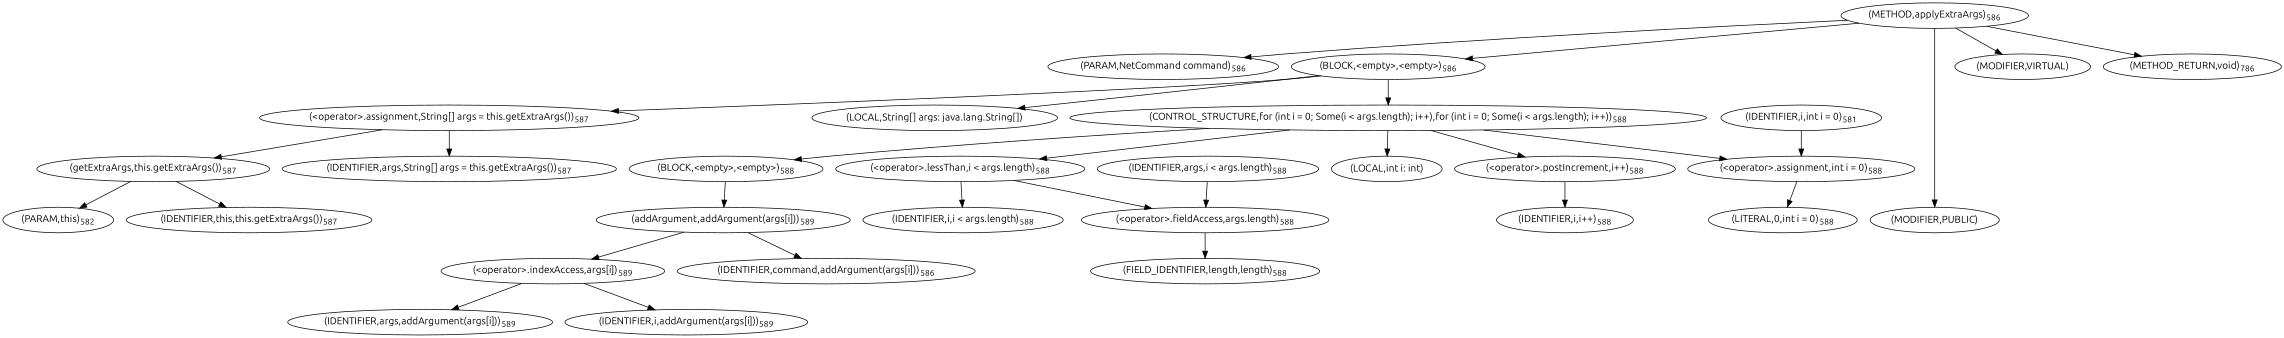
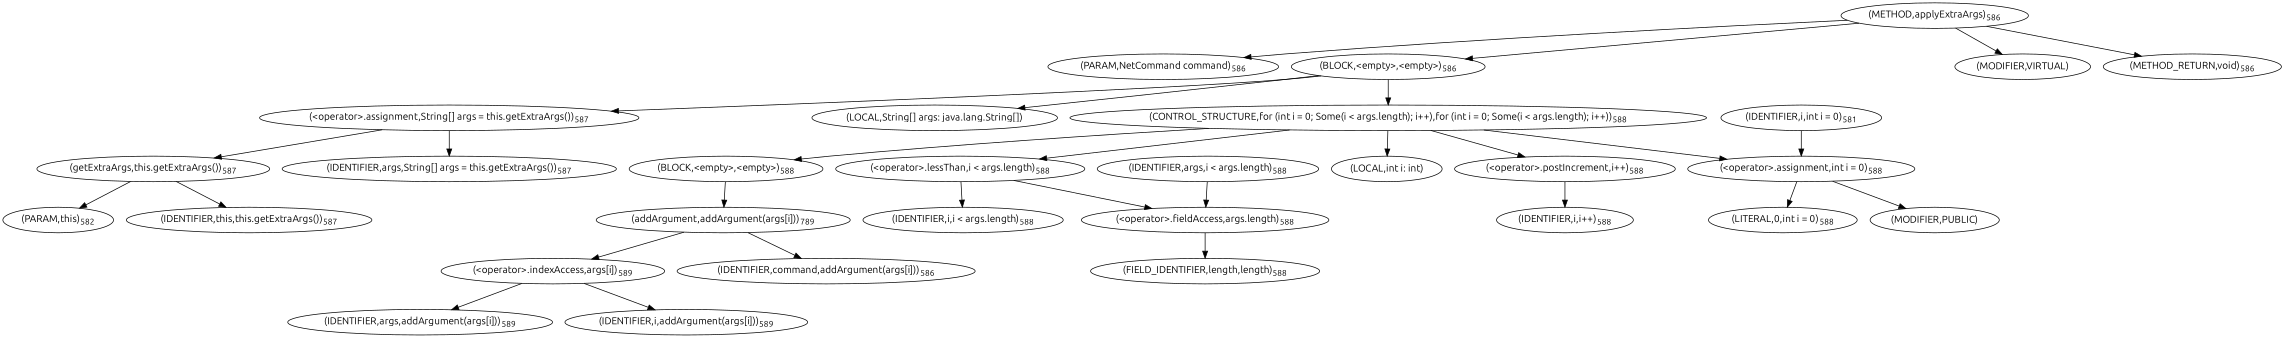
node "(METHOD_RETURN,void)": text "786" -> "586"
edge "(METHOD,applyExtraArgs)" -> "(MODIFIER,PUBLIC)": now "(<operator>.assignment,int i = 0)" -> "(MODIFIER,PUBLIC)"
node "(addArgument,addArgument(args[i]))": text "589" -> "789"
